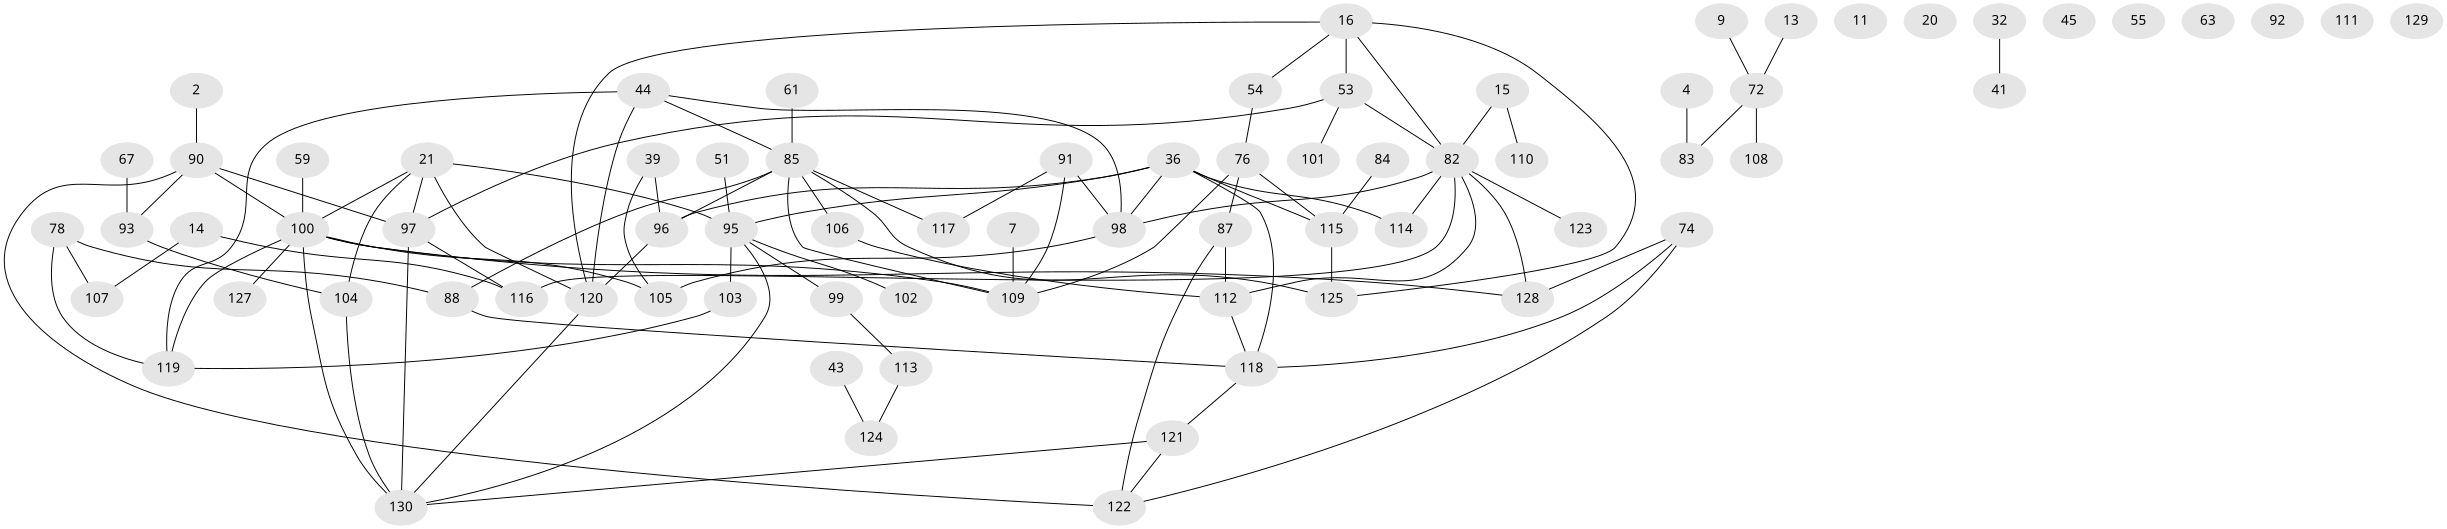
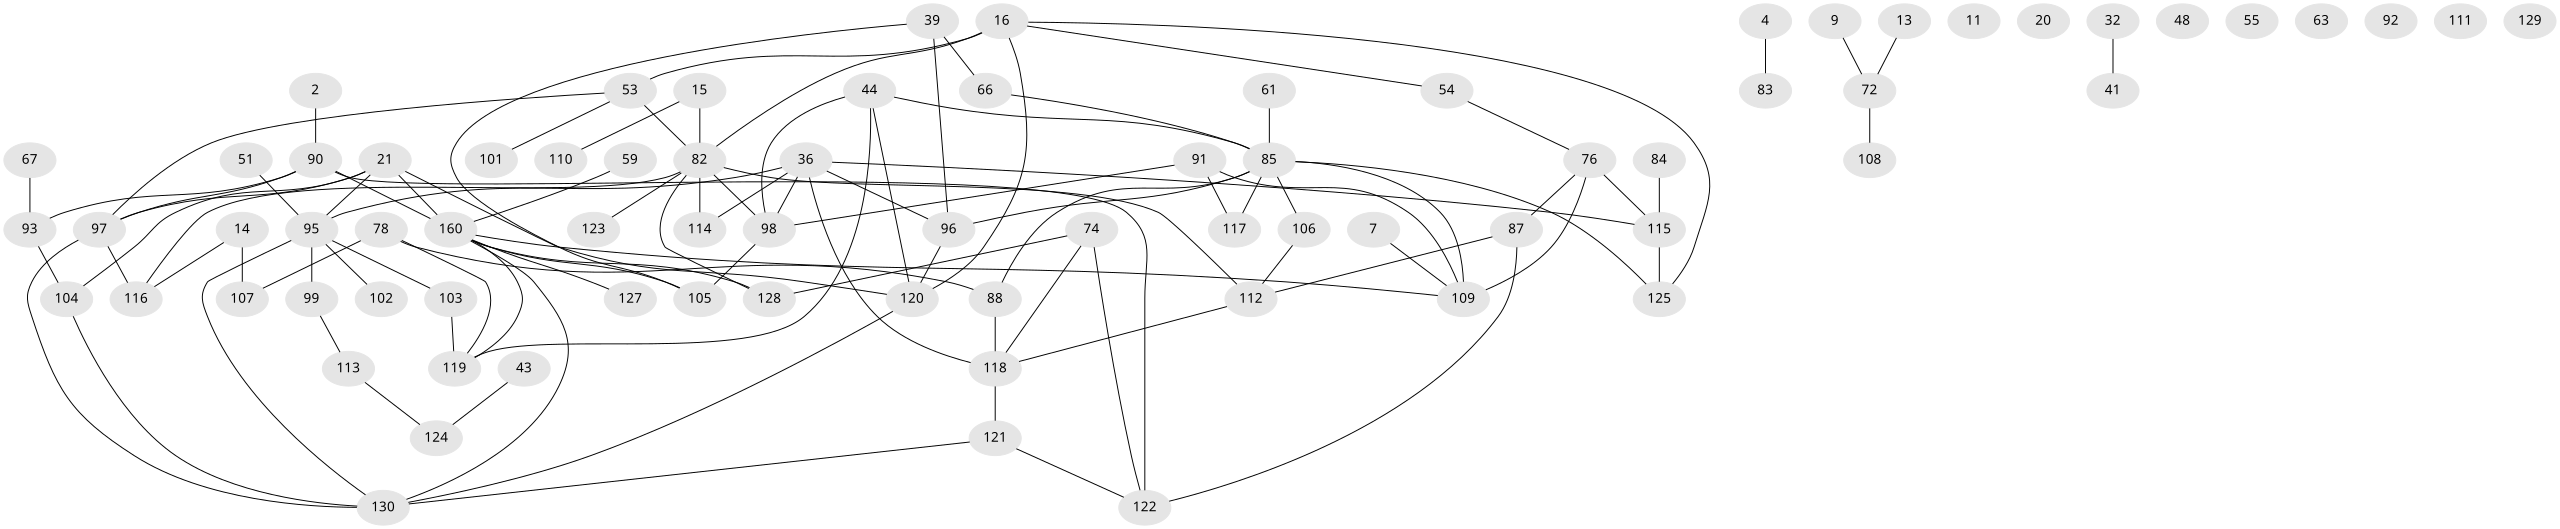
node "45": label "45" -> "48"
node "66": added
edge "72" -- "83": removed
node "100": label "100" -> "160"
